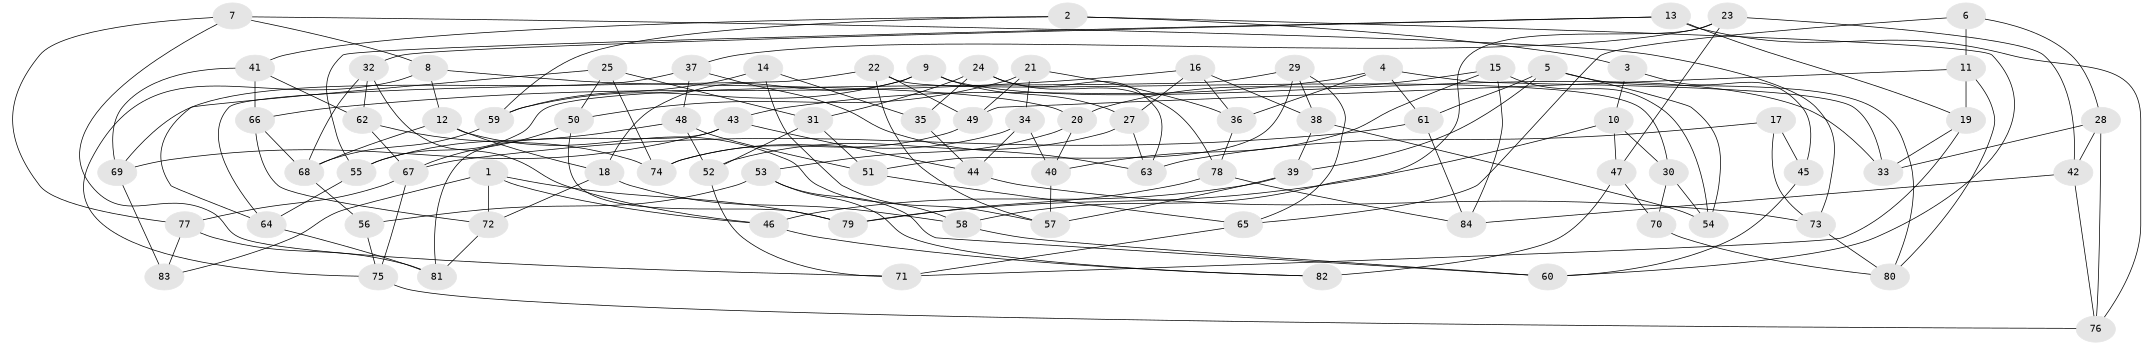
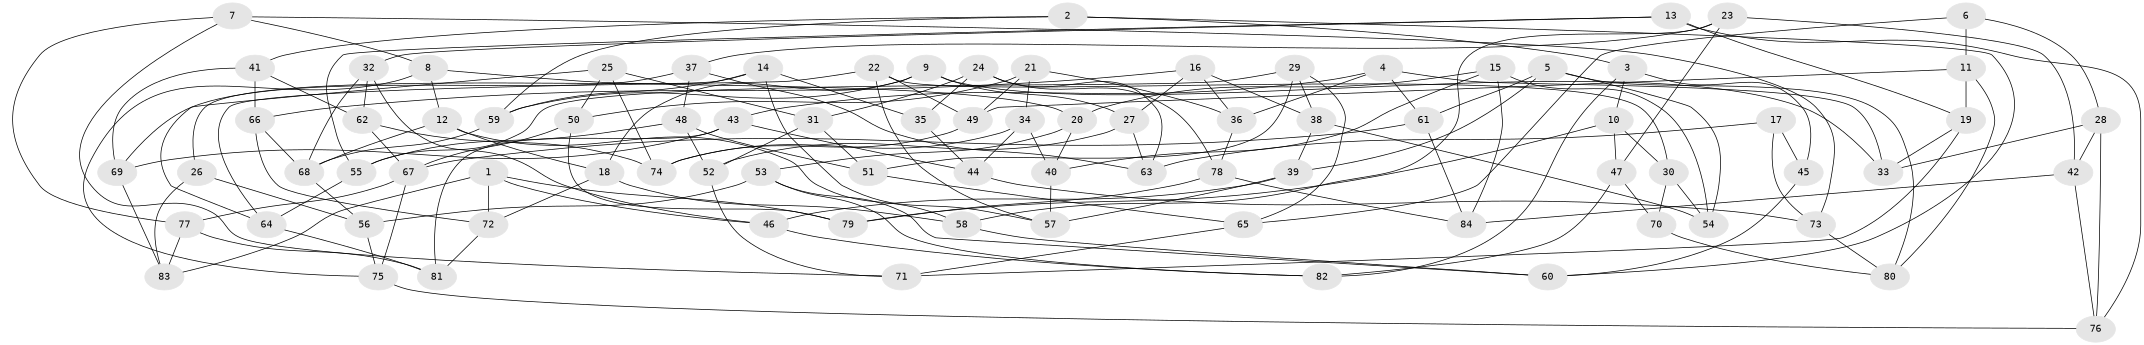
node "26": added
edge "3" -- "82": added
